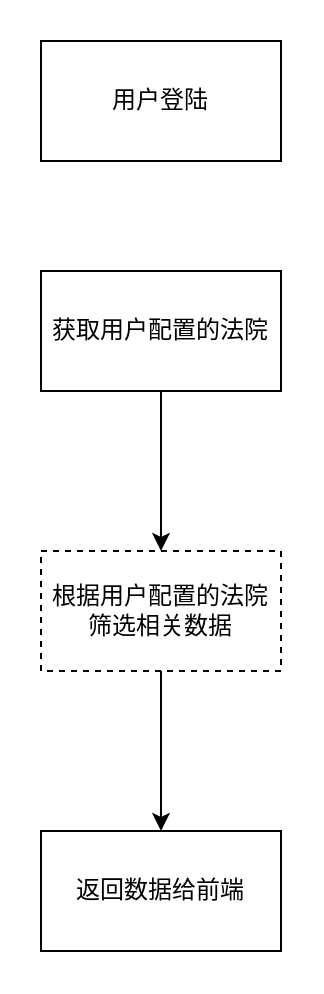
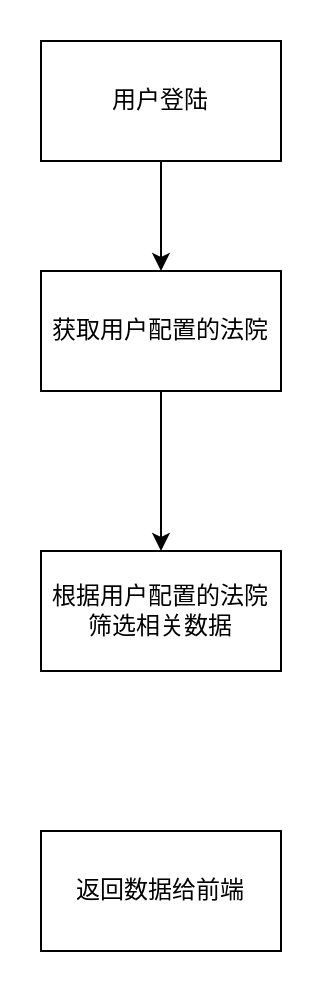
edge "用户登陆" -> "获取用户配置的法院": added
node "根据用户配置的法院筛选相关数据": style dashed -> solid
edge "根据用户配置的法院筛选相关数据" -> "返回数据给前端": removed
